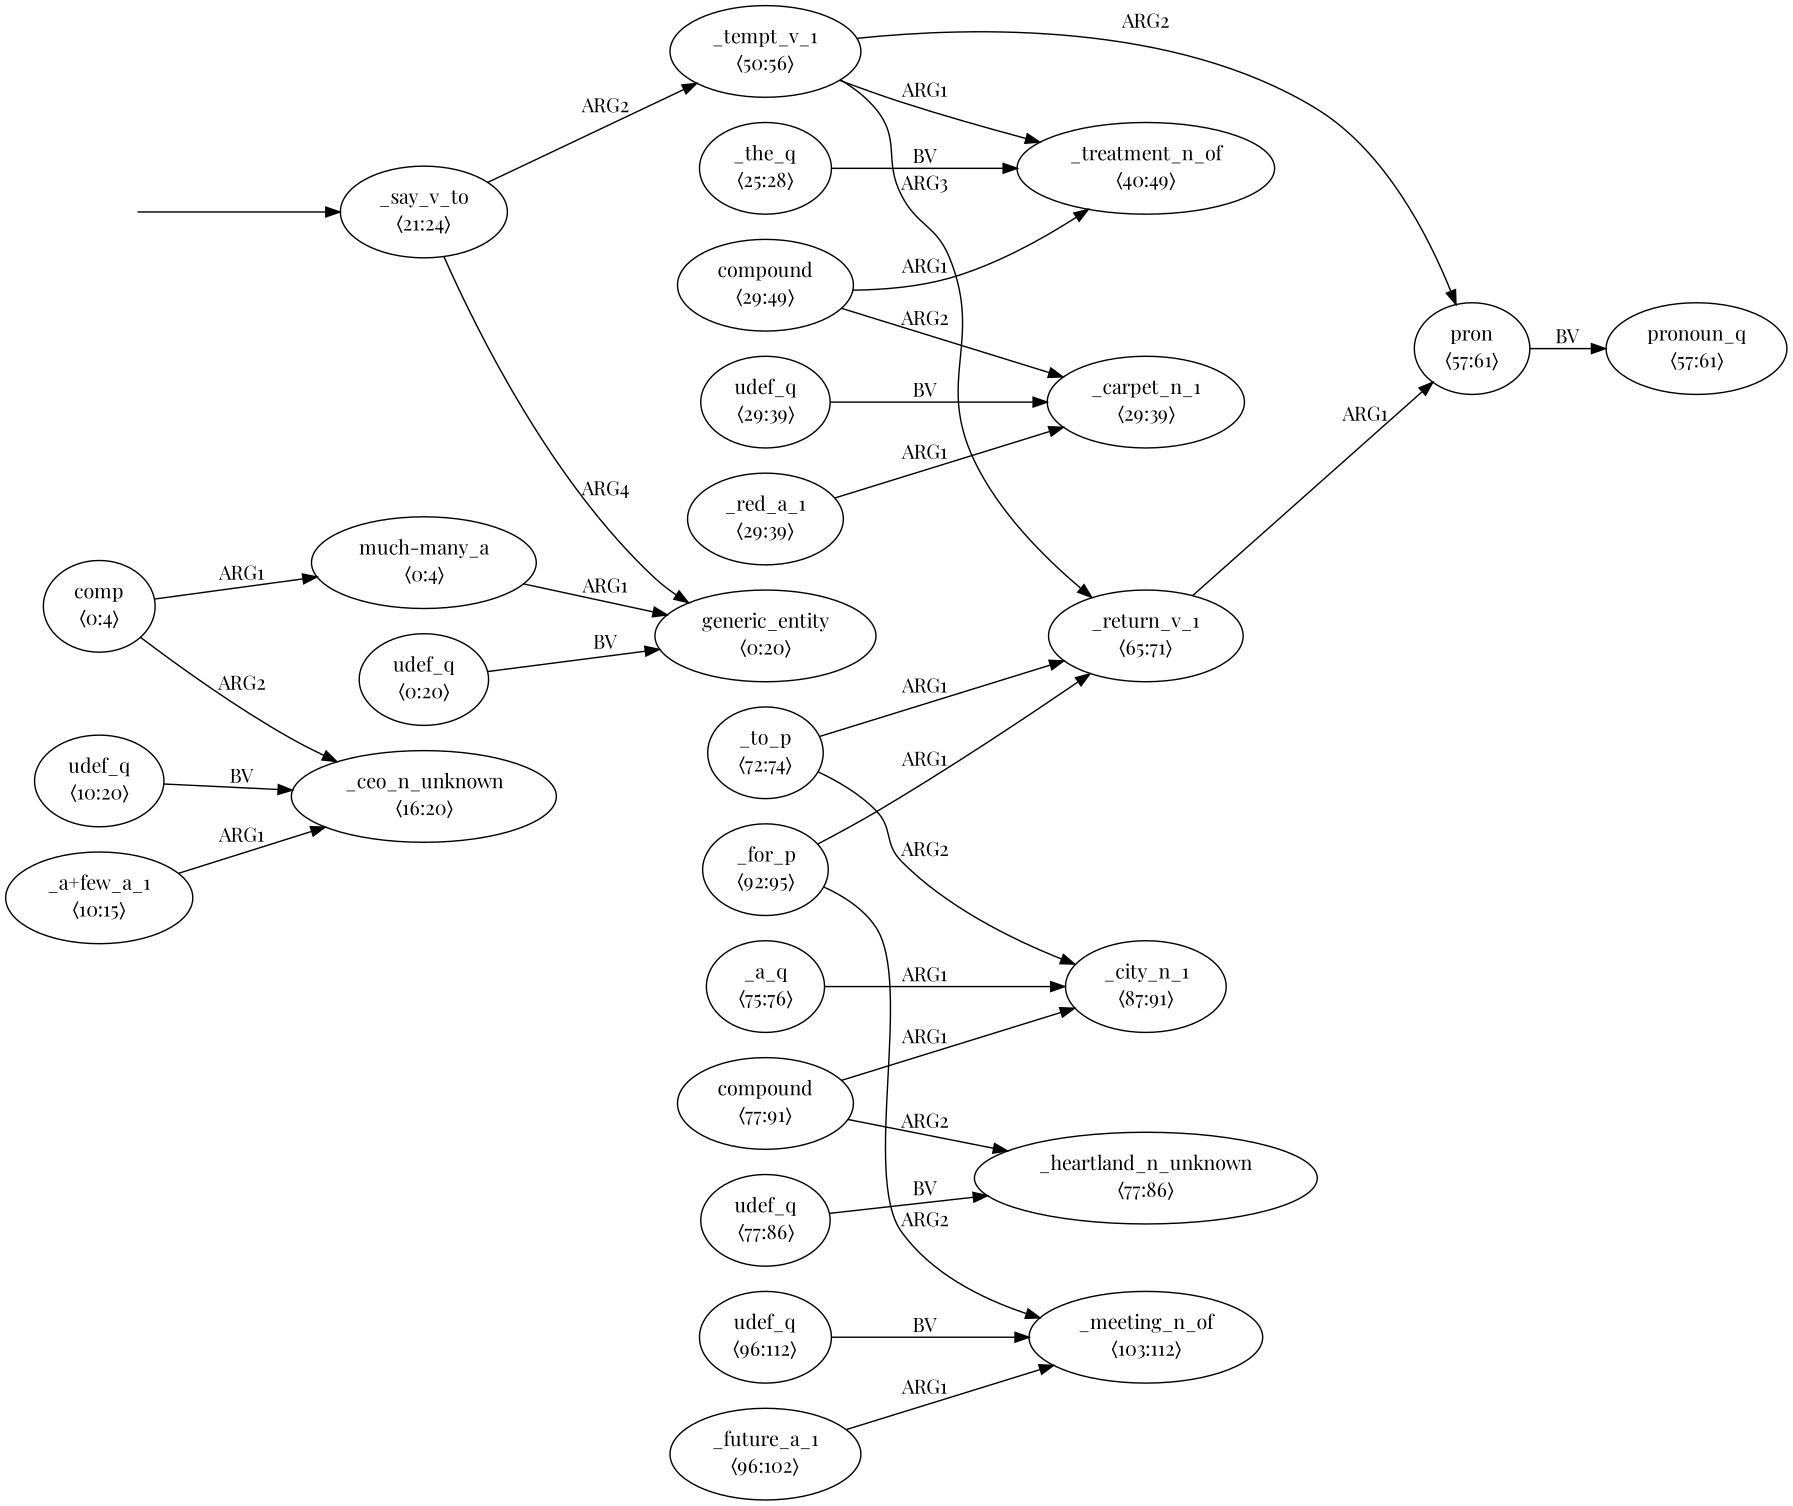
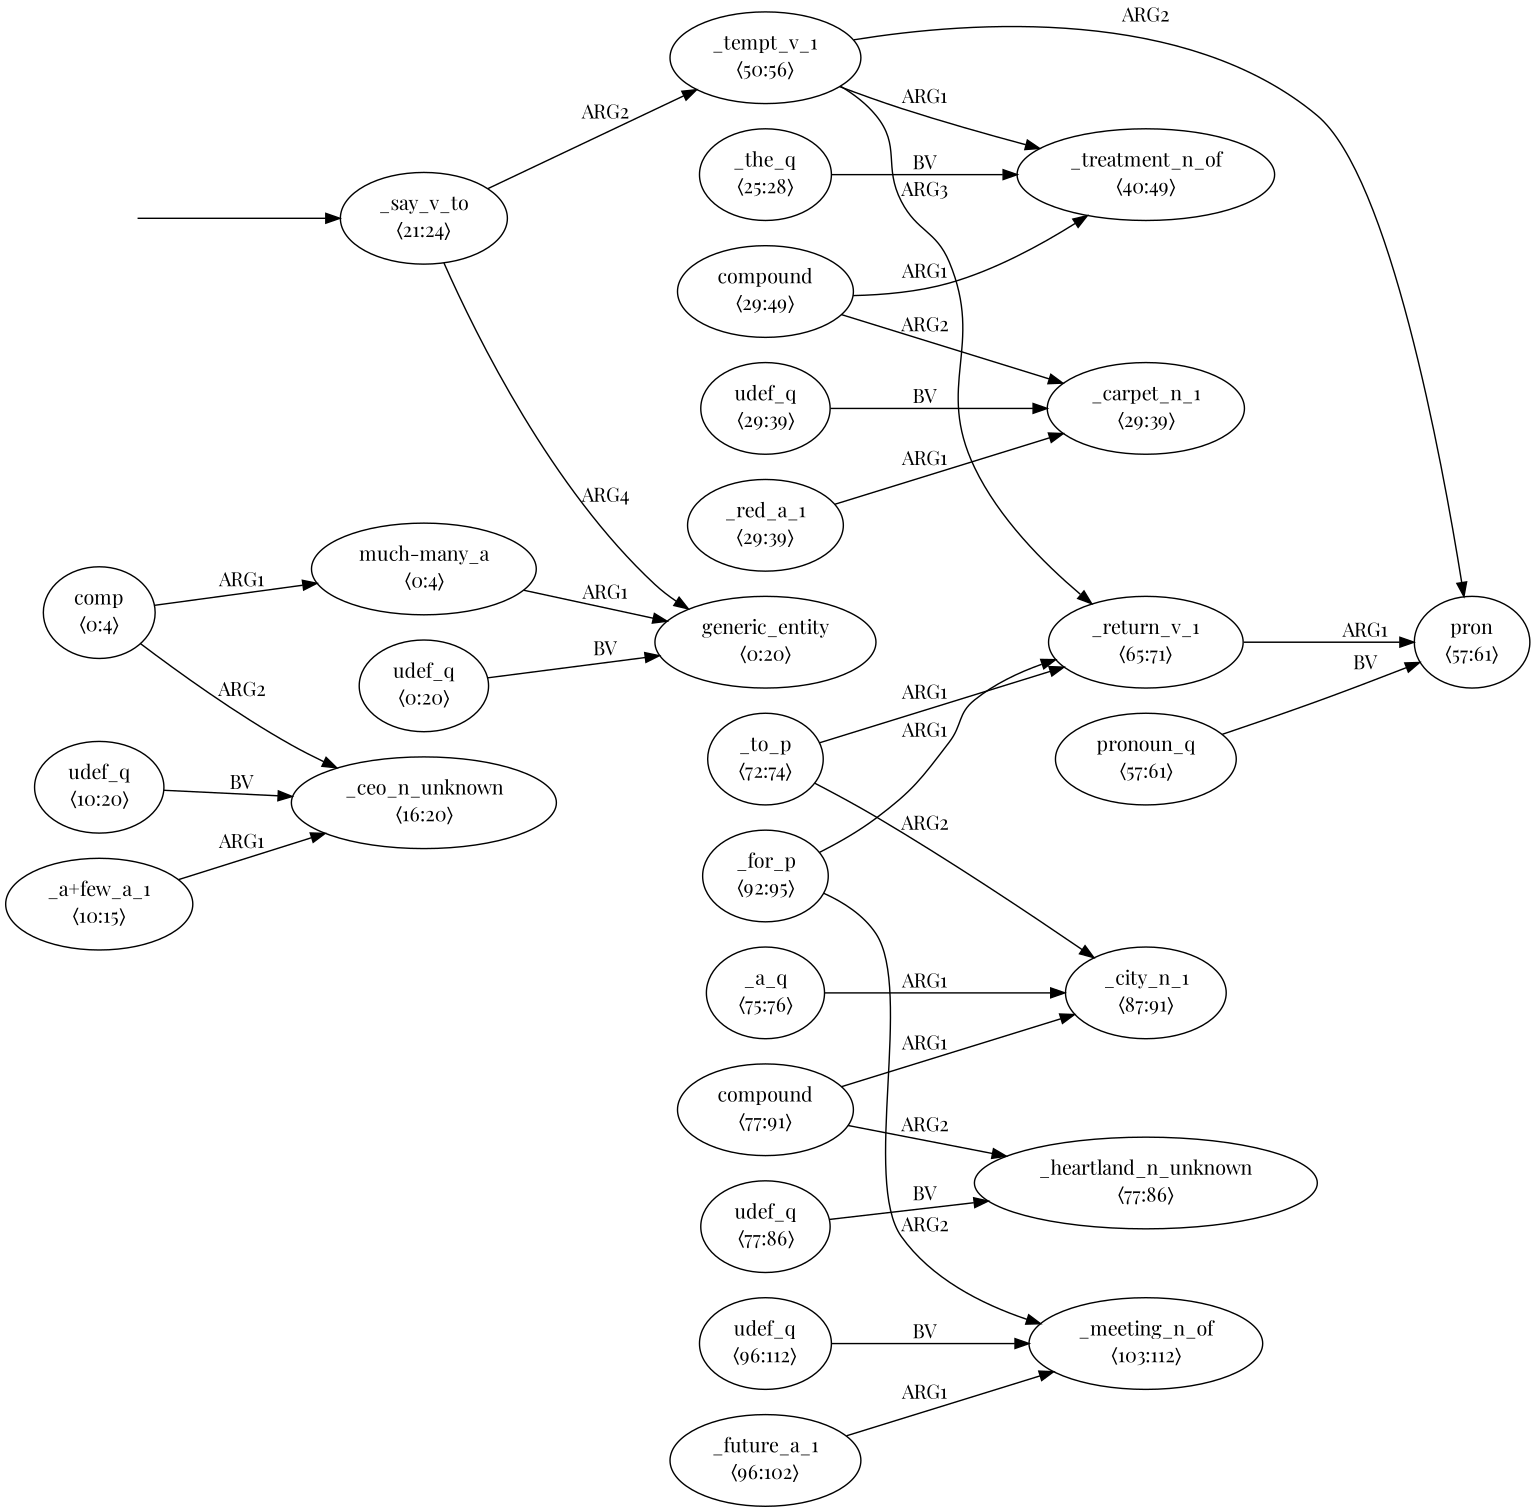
edge "pron" -> "pronoun_q": reversed
